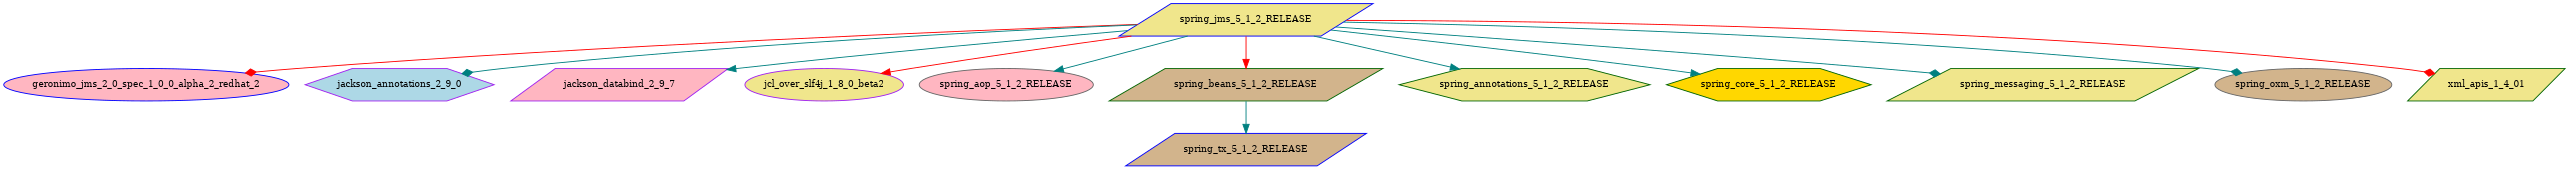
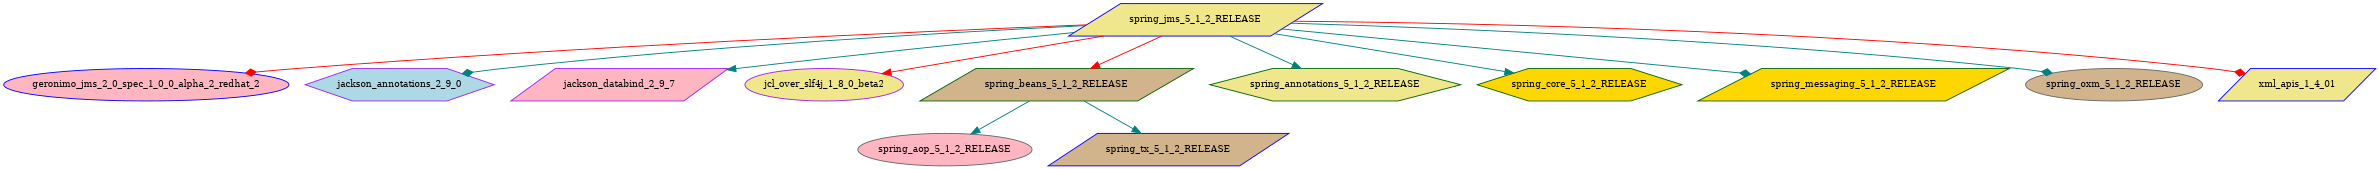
edge "spring_jms_5_1_2_RELEASE" -> "spring_aop_5_1_2_RELEASE": now "spring_beans_5_1_2_RELEASE" -> "spring_aop_5_1_2_RELEASE"
node "spring_messaging_5_1_2_RELEASE": fillcolor khaki -> gold
node "xml_apis_1_4_01": color darkgreen -> blue
